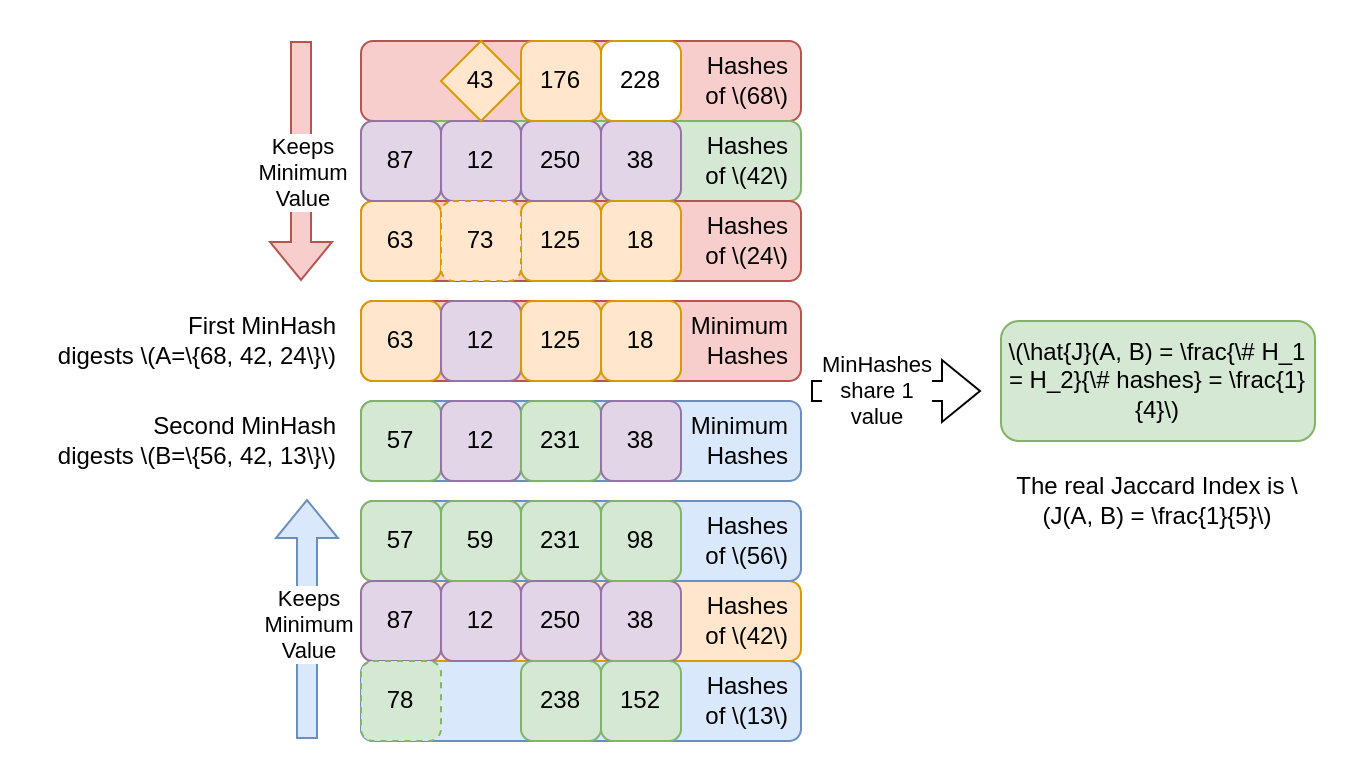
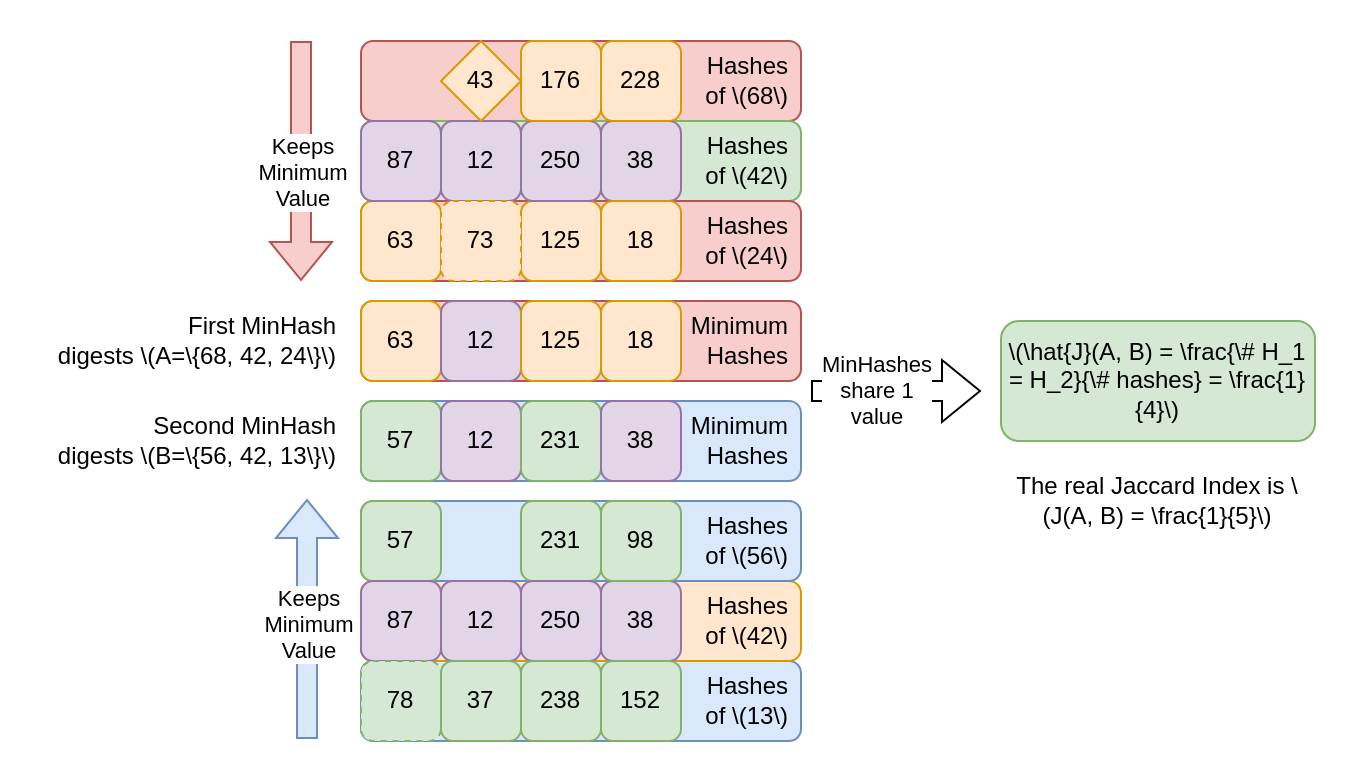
node "228": fillcolor #ffffff -> #ffe6cc
node "59": removed
node "37": added
